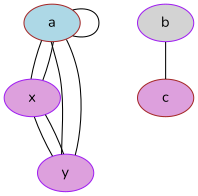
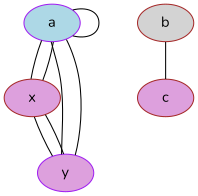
node "a": color brown -> purple
node "b": color purple -> brown
node "x": color purple -> brown
